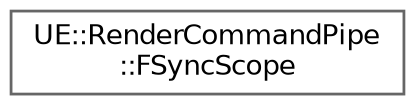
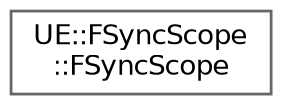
node "UE::RenderCommandPipe ::FSyncScope": label "UE::RenderCommandPipe ::FSyncScope" -> "UE::FSyncScope ::FSyncScope"
